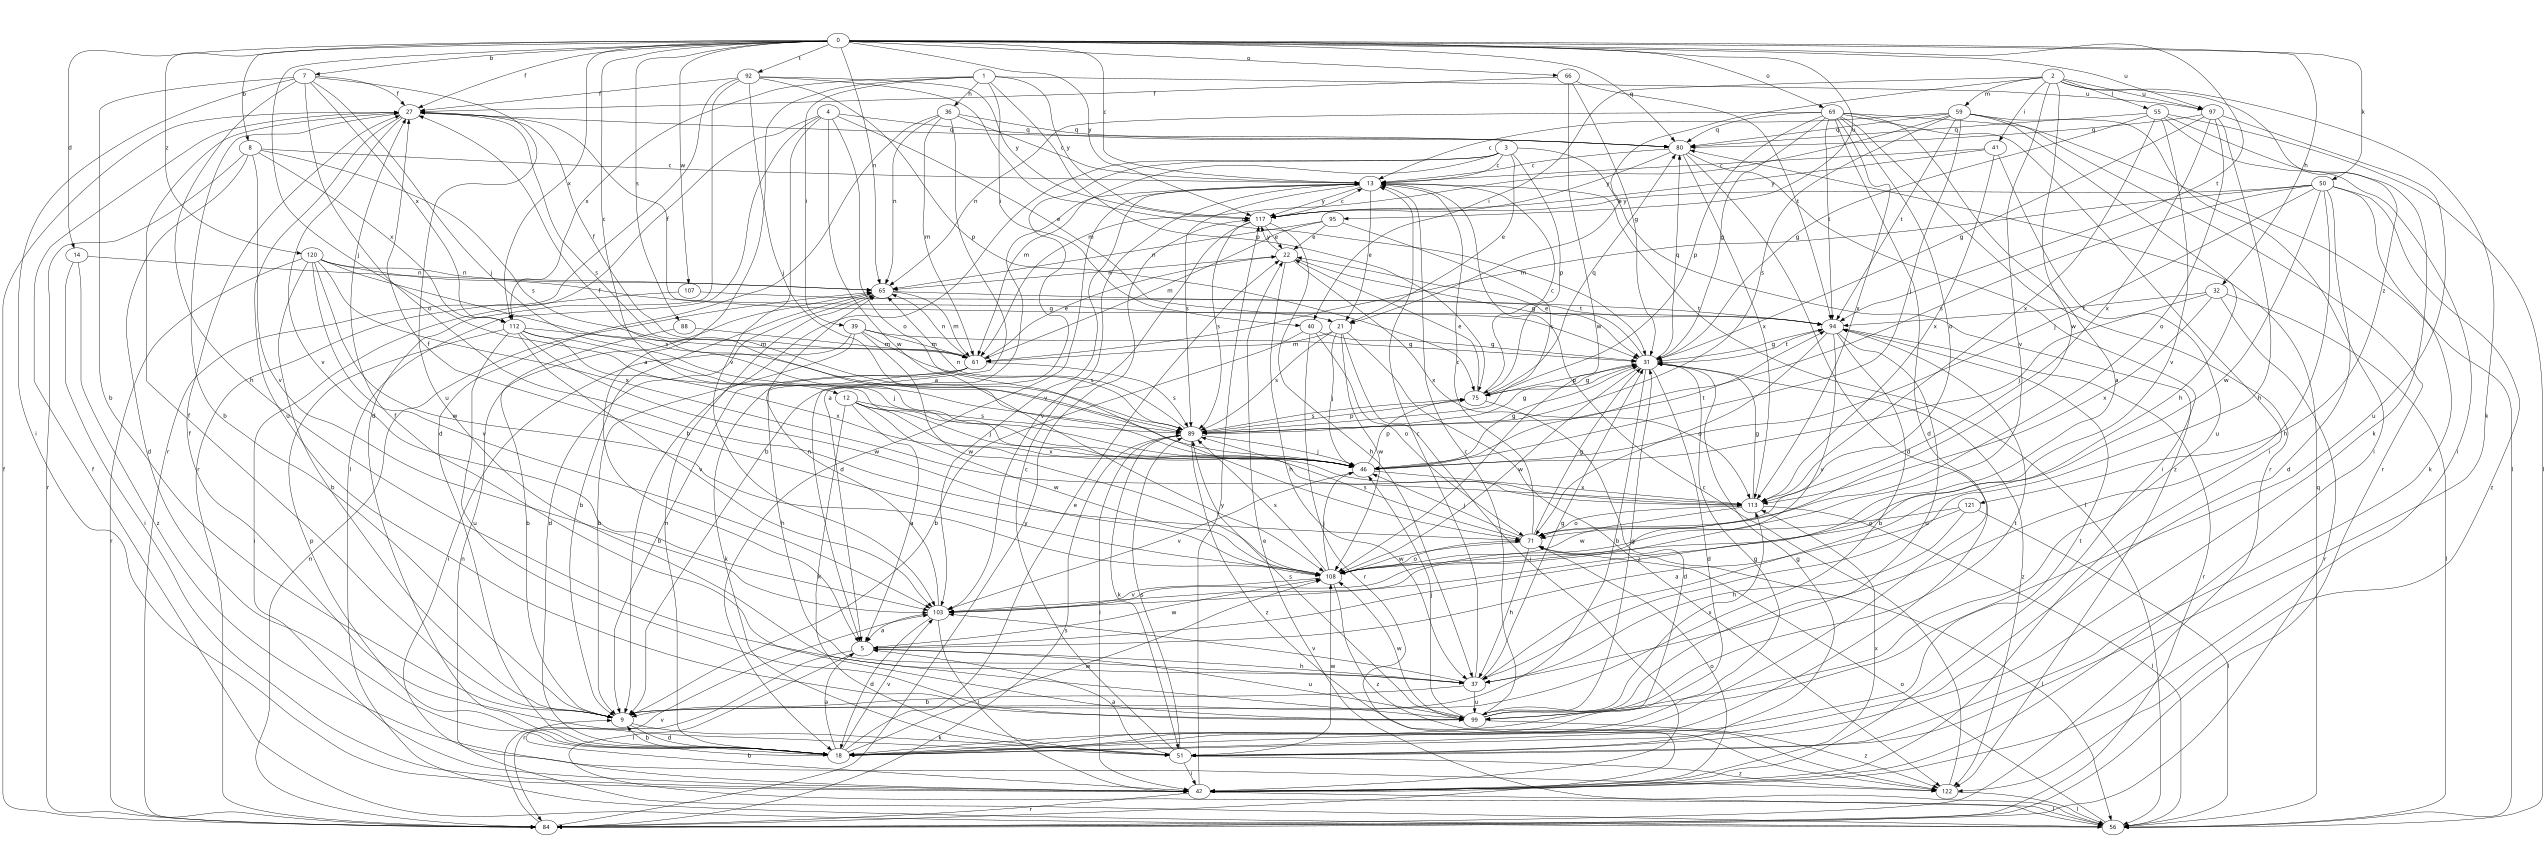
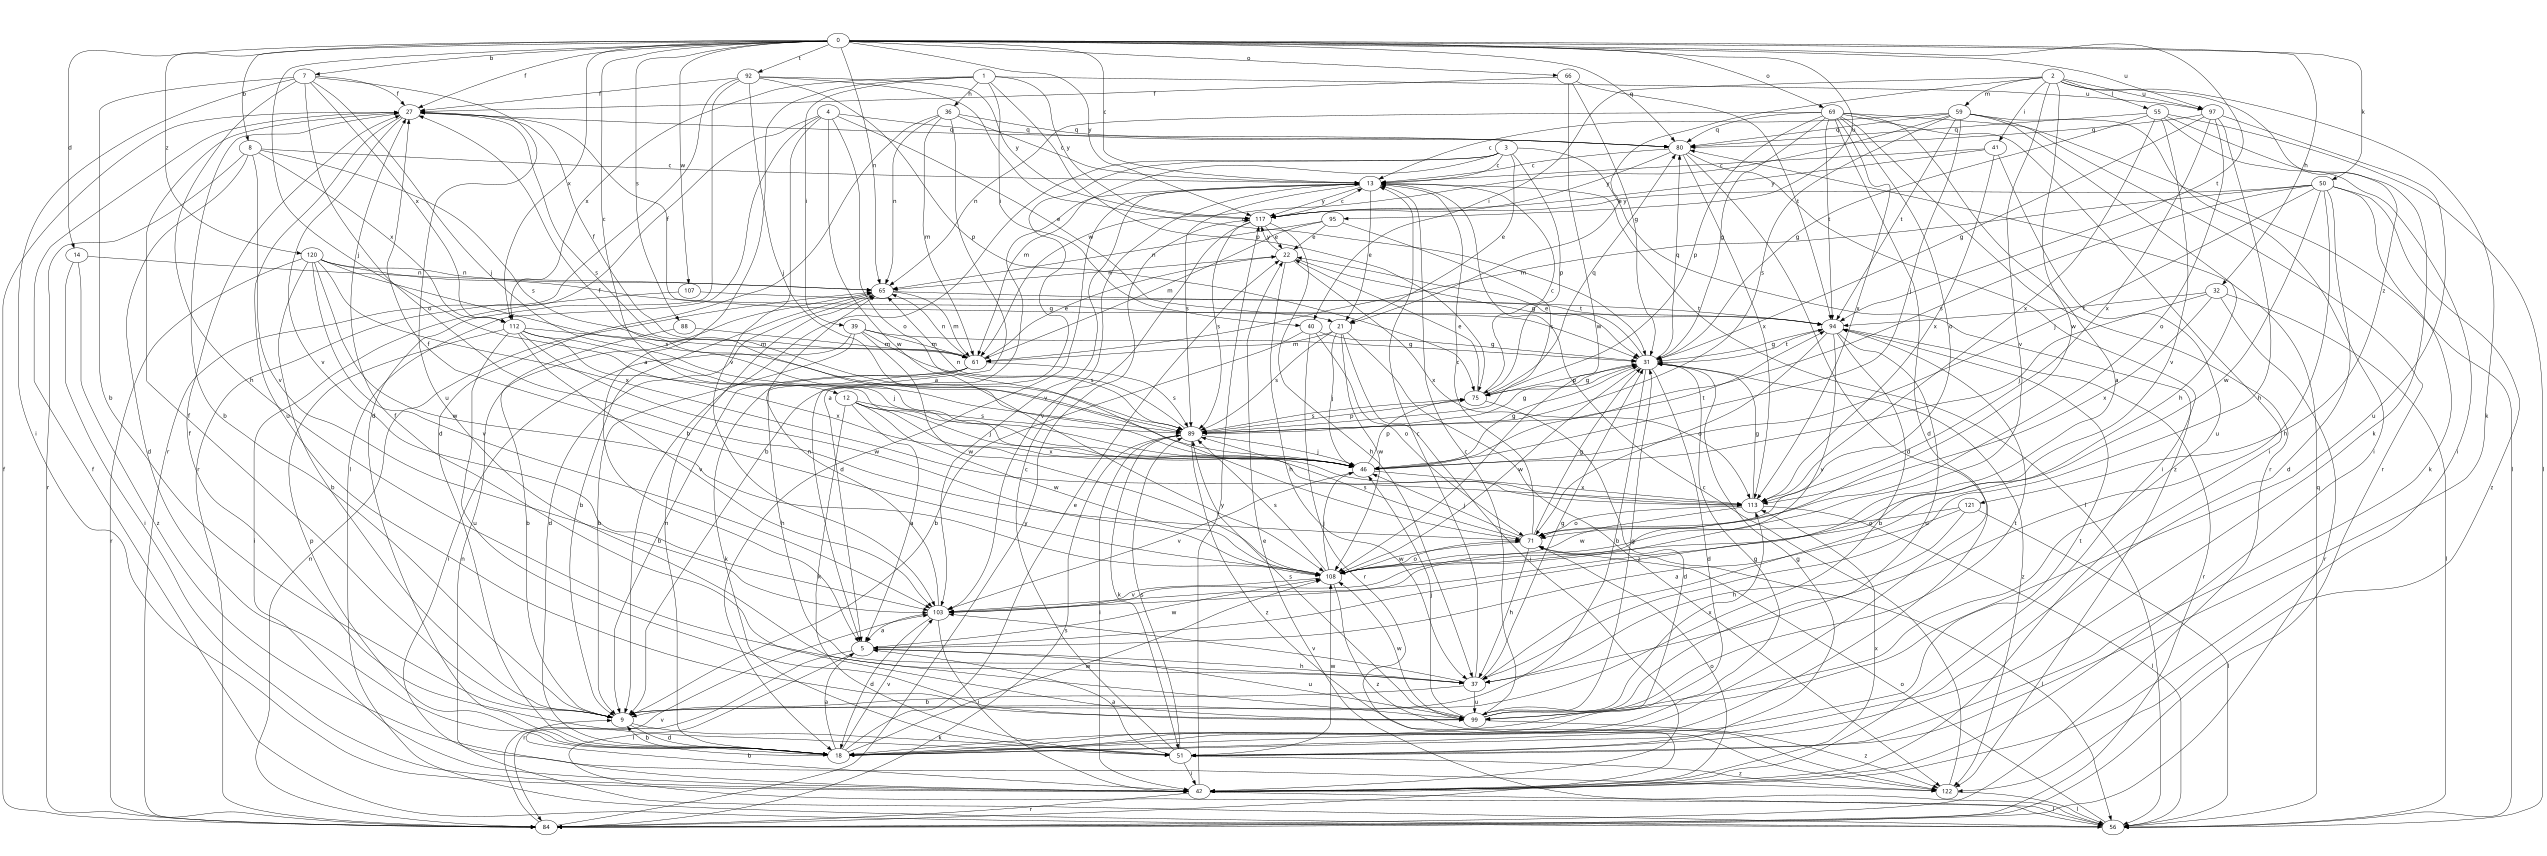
edge "59" -> "61": label "m" -> "w"
